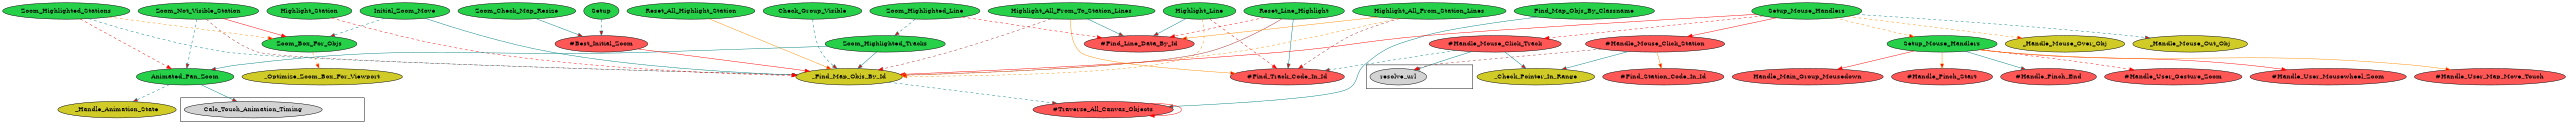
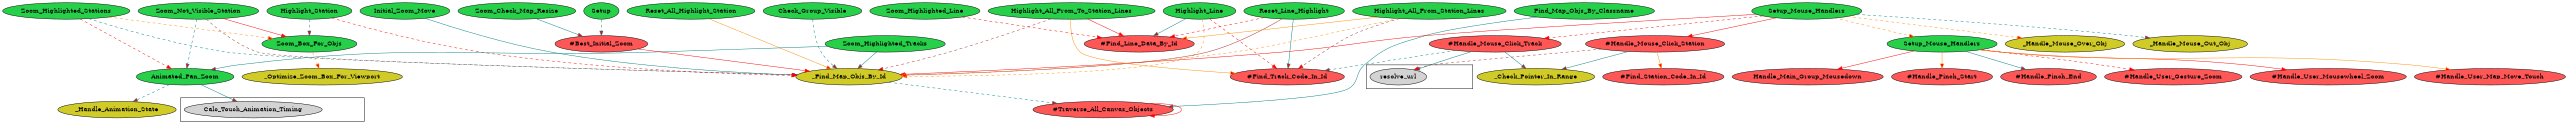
edge "Zoom_Highlighted_Line" -> "Zoom_Highlighted_Tracks": removed
edge "Highlight_All_From_To_Station_Lines" -> "#Find_Line_Data_By_Id": color teal -> red
edge "Initial_Zoom_Move" -> "Zoom_Box_For_Objs": now "Highlight_Station" -> "Zoom_Box_For_Objs"
